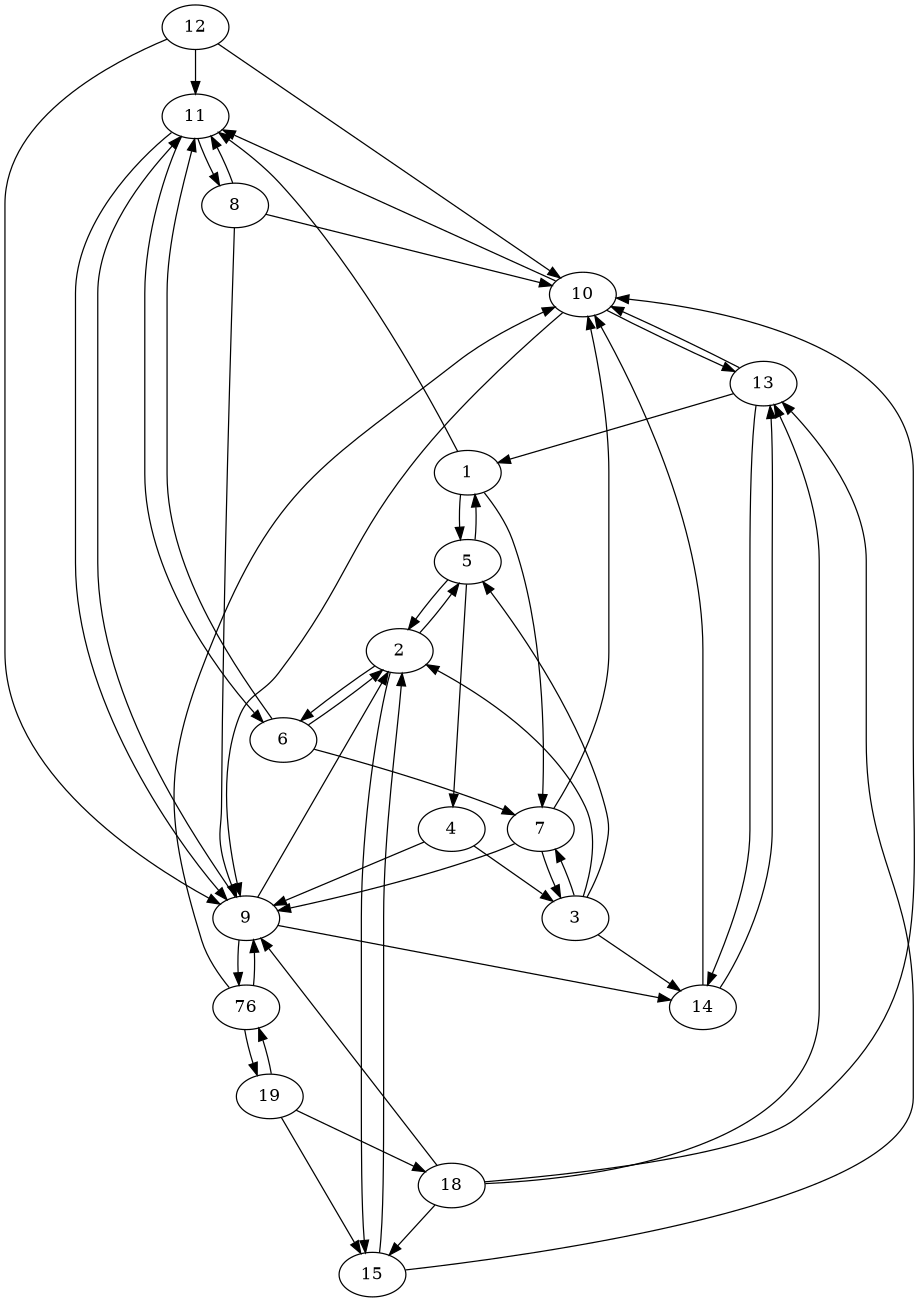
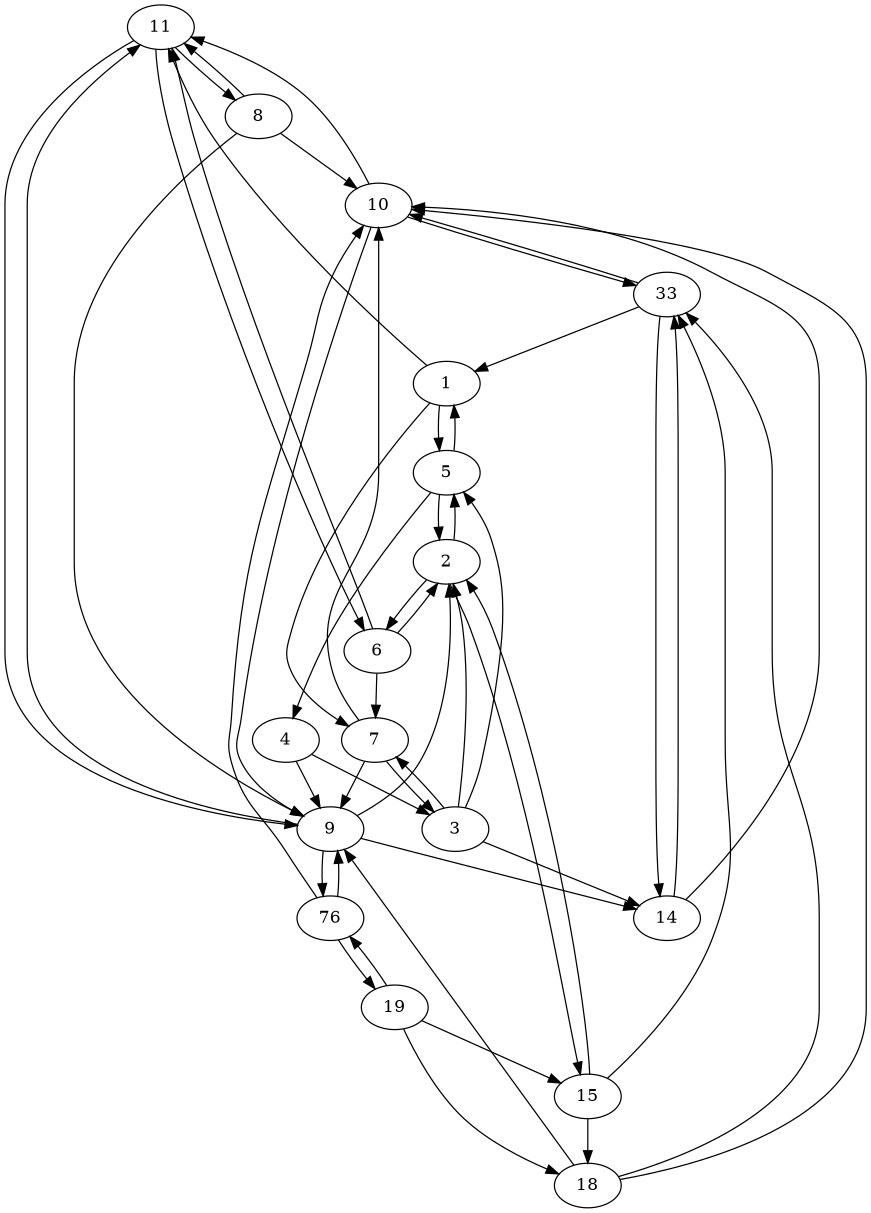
node "12": removed
node "13": label "13" -> "33"
edge "18" -> "15": reversed
